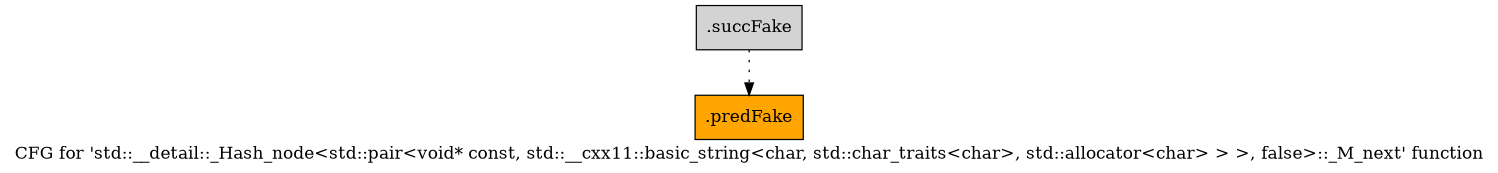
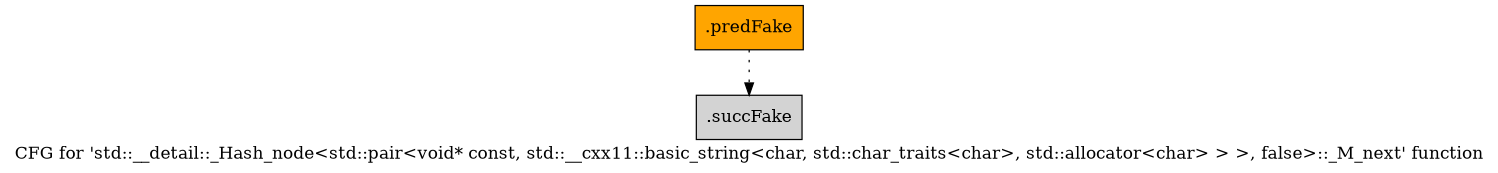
edge ".succFake" -> ".predFake": reversed
